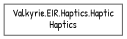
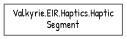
node "Valkyrie.EIR.Haptics.Haptic Haptics": label "Valkyrie.EIR.Haptics.Haptic Haptics" -> "Valkyrie.EIR.Haptics.Haptic Segment"
